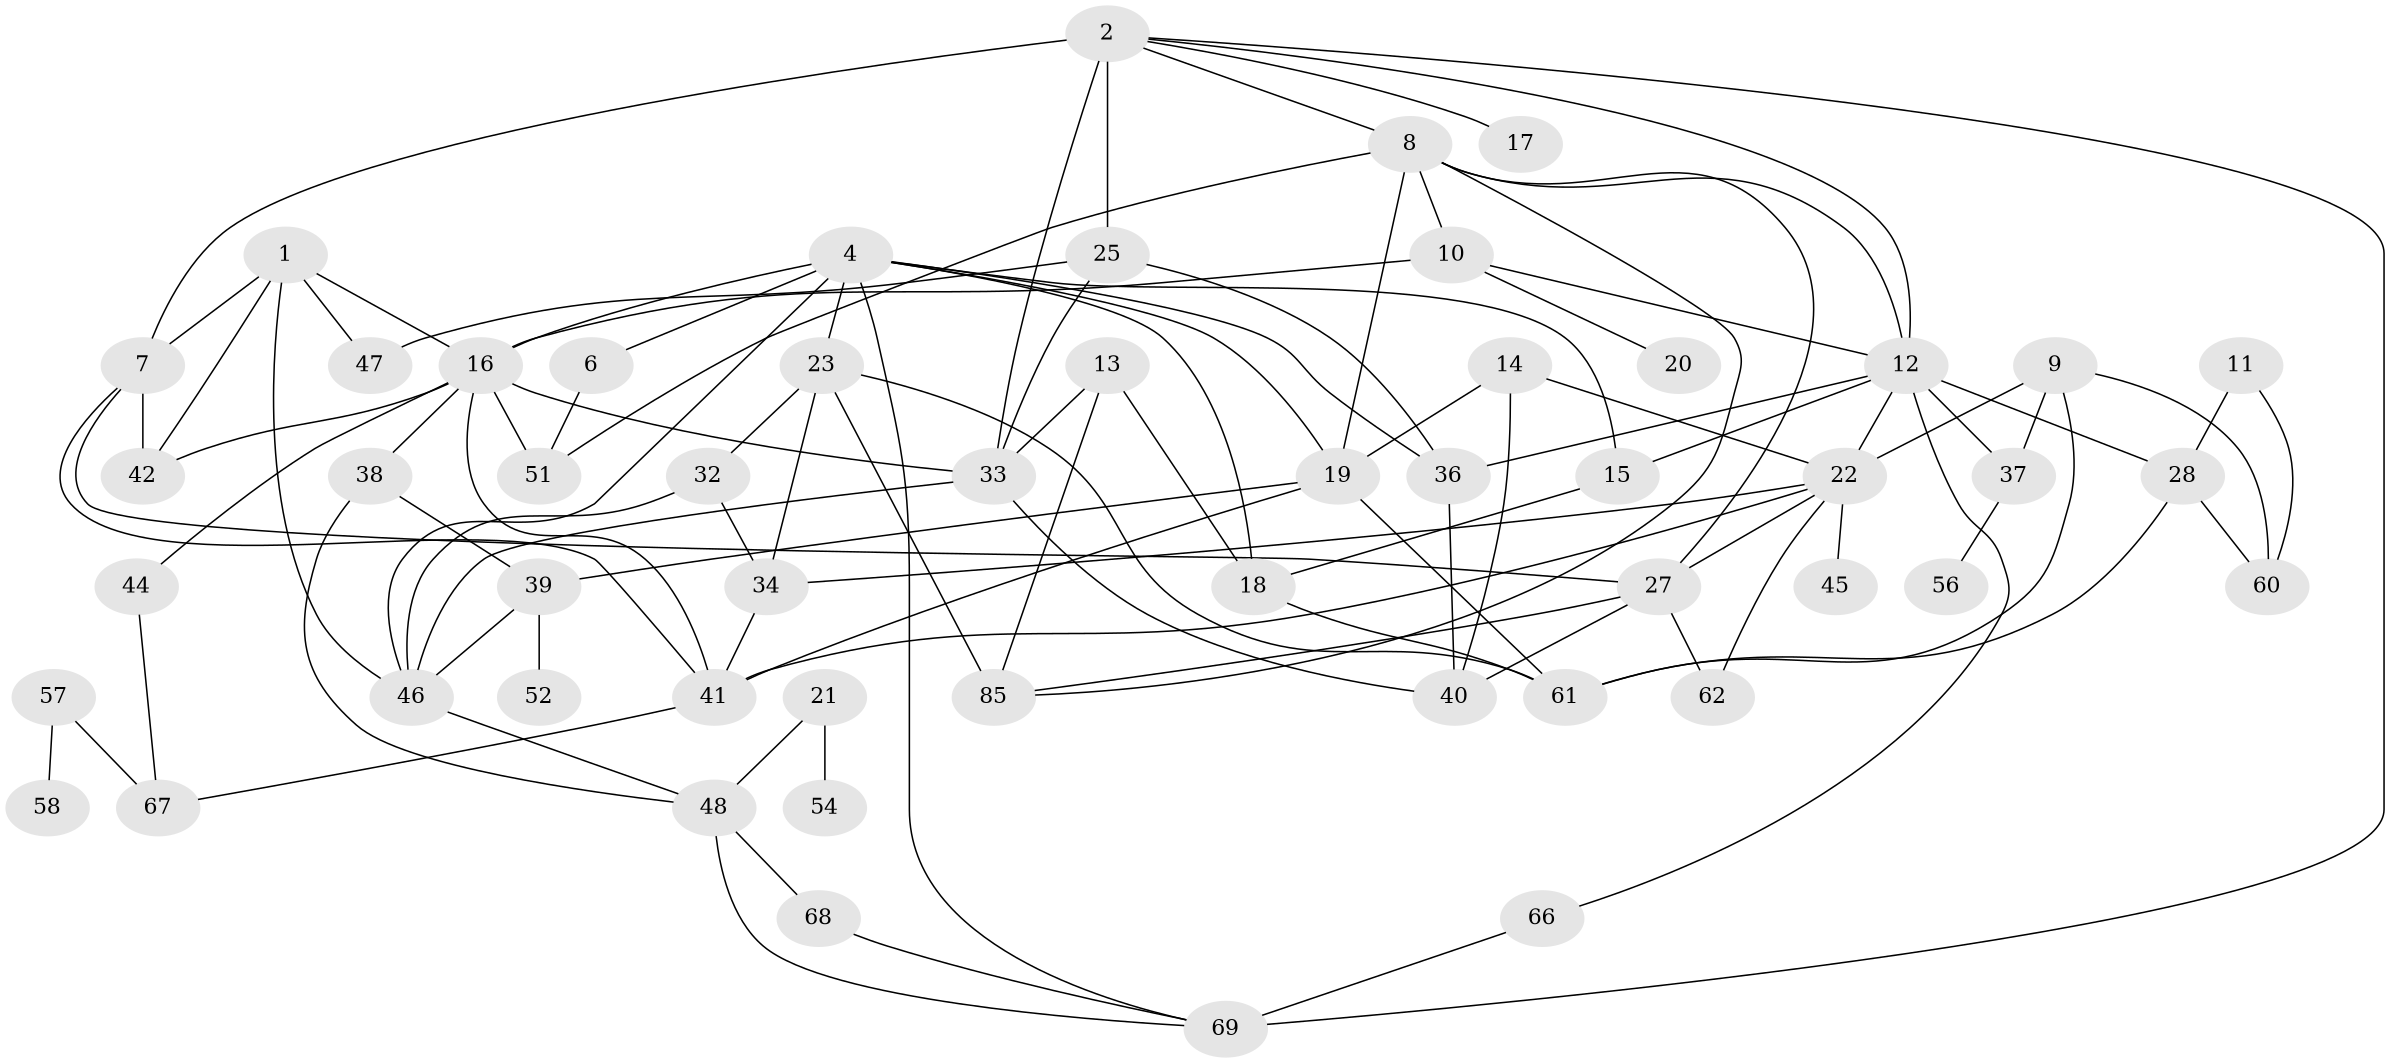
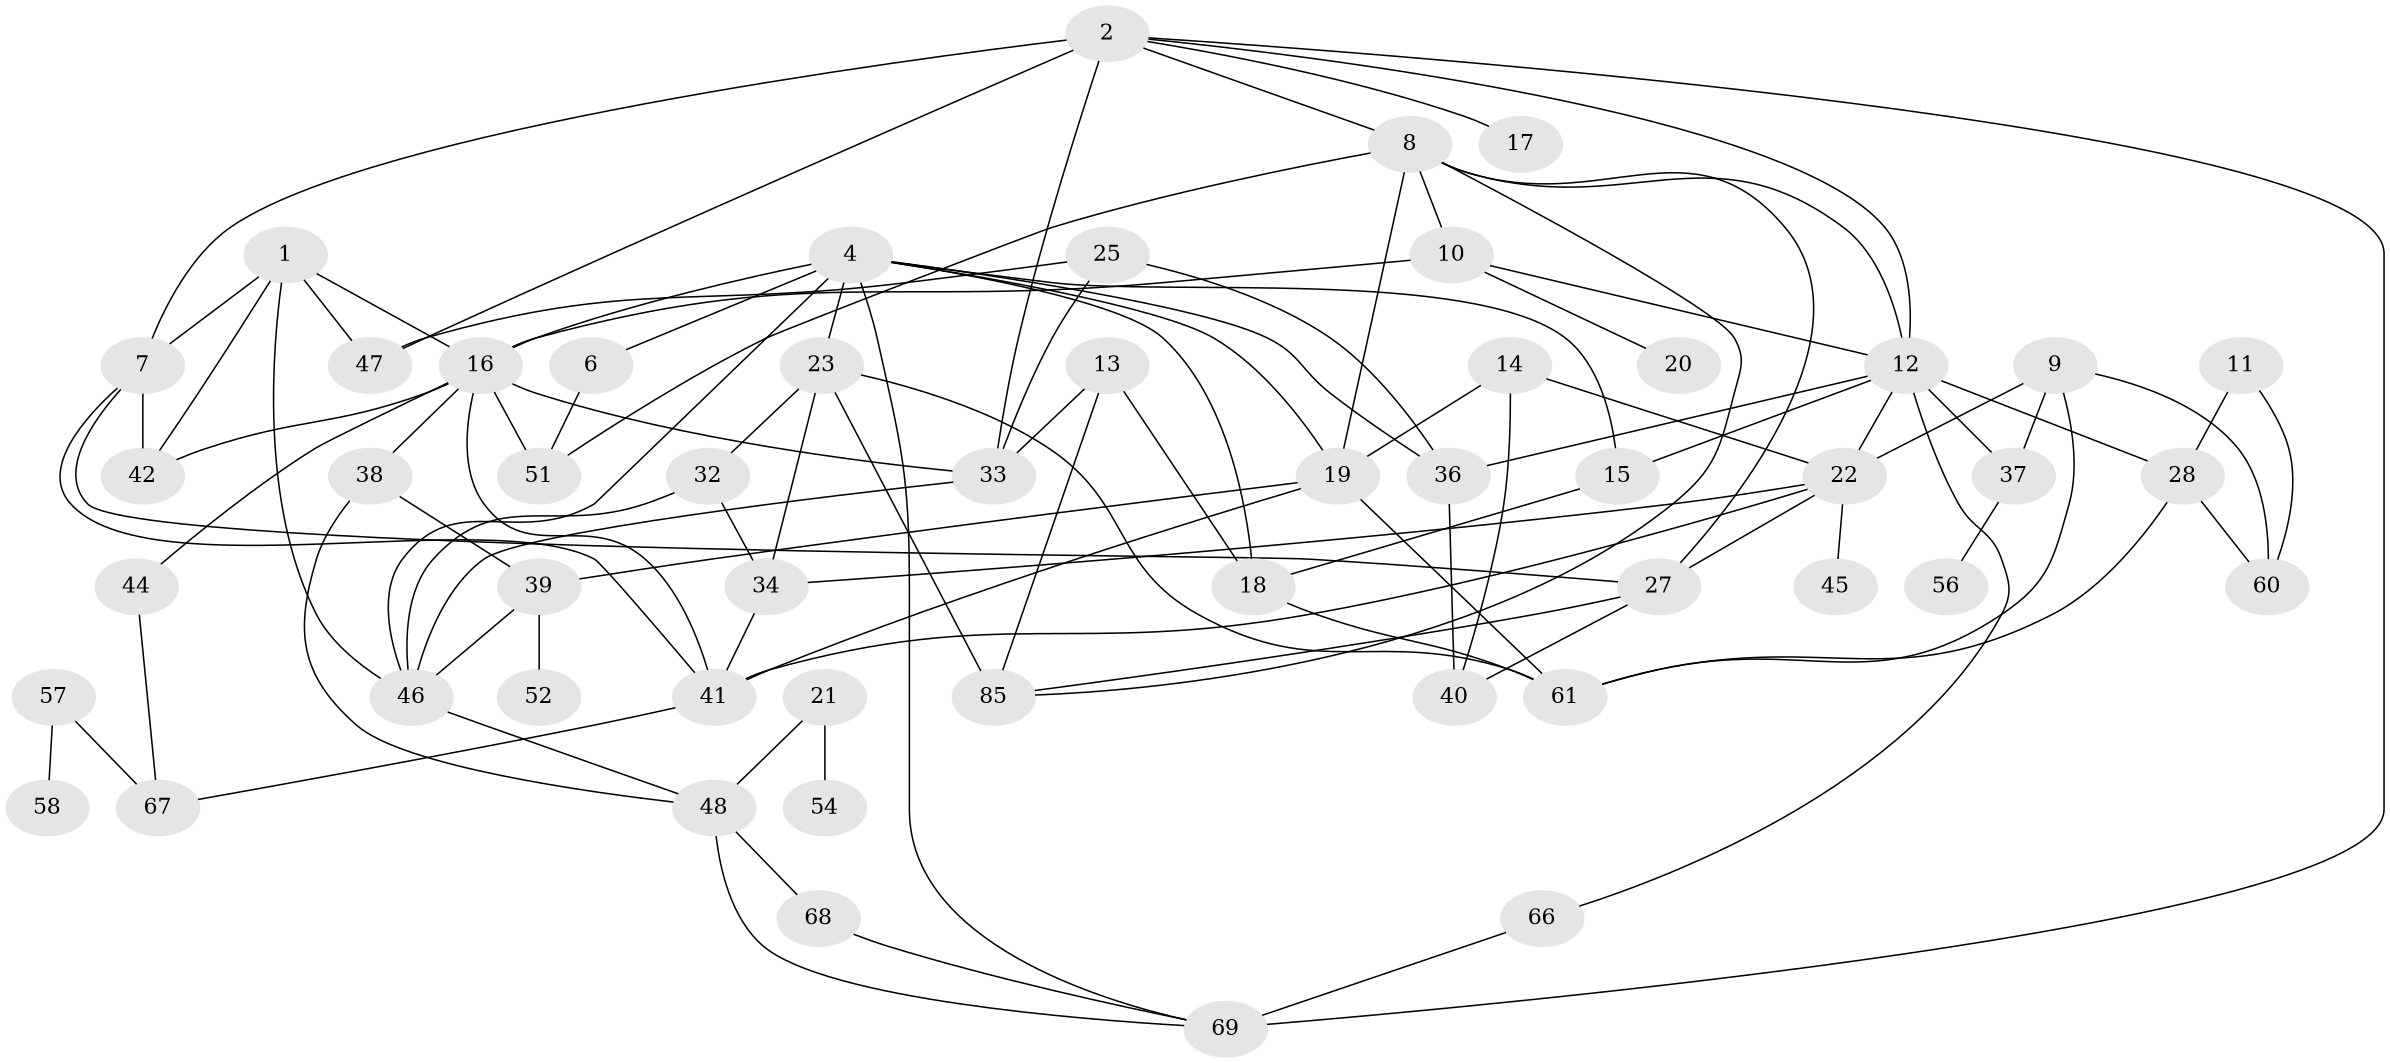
edge "2" -- "25": now "2" -- "47"
edge "33" -- "40": removed
node "62": removed
